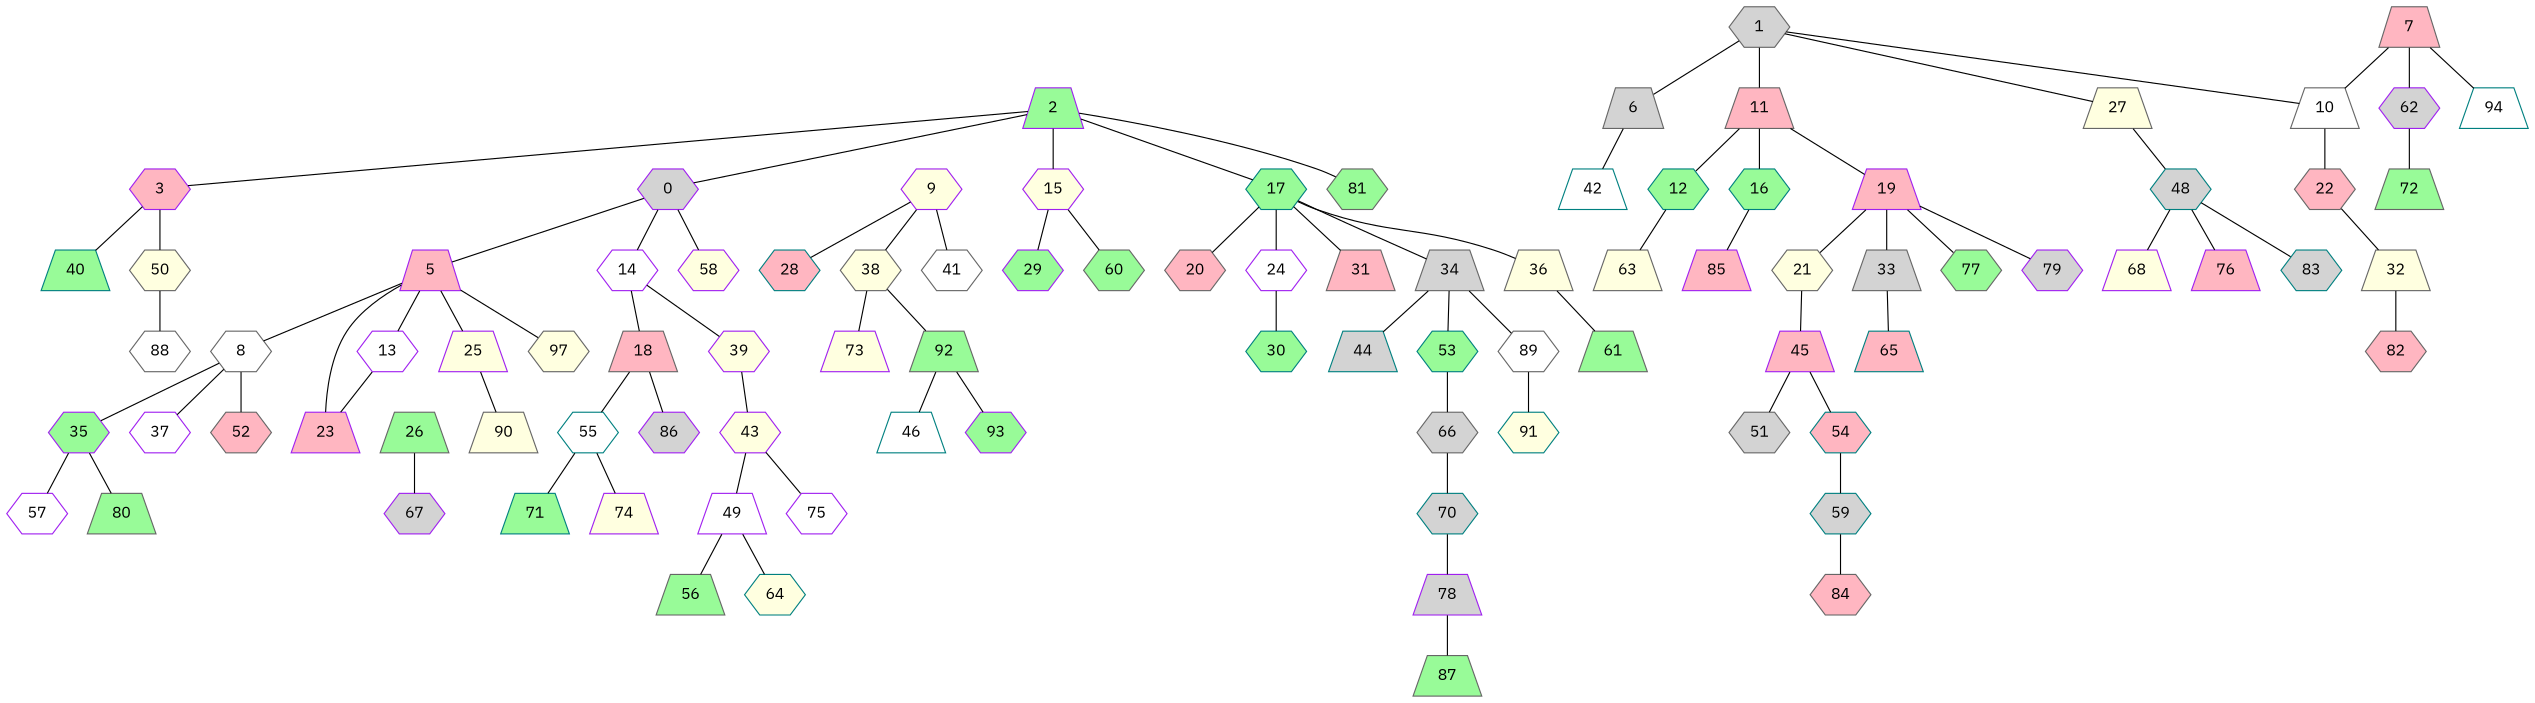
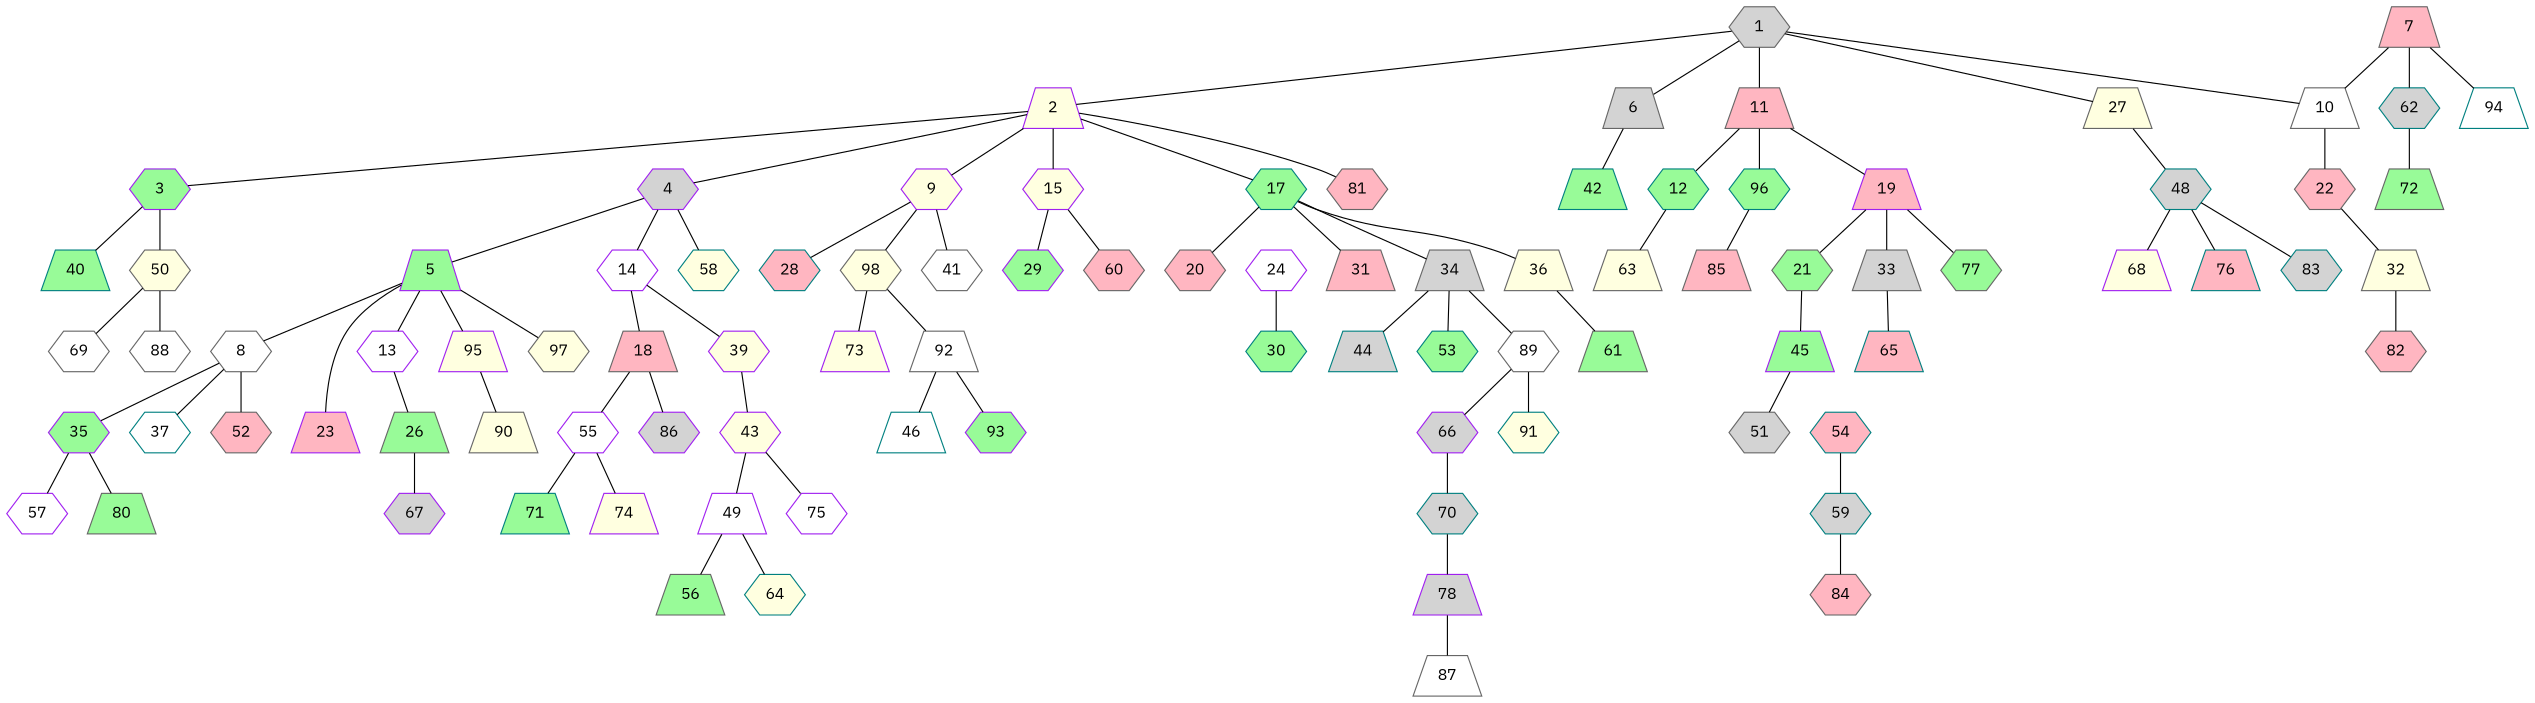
edge "1" -- "2": added
node "2": fillcolor palegreen -> lightyellow
node "62": color purple -> teal
edge "2" -- "9": added
node "3": fillcolor lightpink -> palegreen
node "0": label "0" -> "4"
node "81": fillcolor palegreen -> lightpink
node "42": fillcolor white -> palegreen
node "16": label "16" -> "96"
edge "17" -- "24": removed
node "5": fillcolor lightpink -> palegreen
node "58": color purple -> teal
node "38": label "38" -> "98"
node "60": fillcolor palegreen -> lightpink
node "85": color purple -> gray40
node "21": fillcolor lightyellow -> palegreen
node "79": removed
node "76": color purple -> teal
node "69": added
node "25": label "25" -> "95"
node "92": fillcolor palegreen -> white
node "45": fillcolor lightpink -> palegreen
edge "13" -- "23": now "13" -- "26"
edge "53" -- "66": now "89" -- "66"
edge "45" -- "54": removed
node "37": color purple -> teal
node "55": color teal -> purple
node "66": color gray40 -> purple
node "87": fillcolor palegreen -> white
